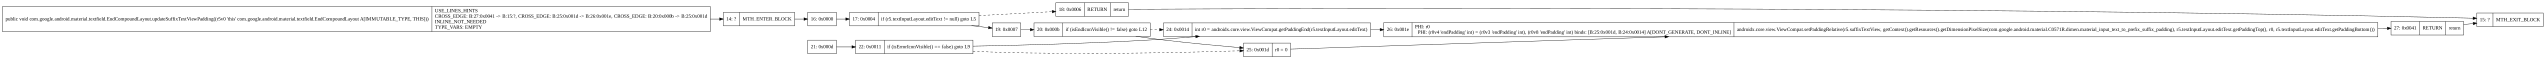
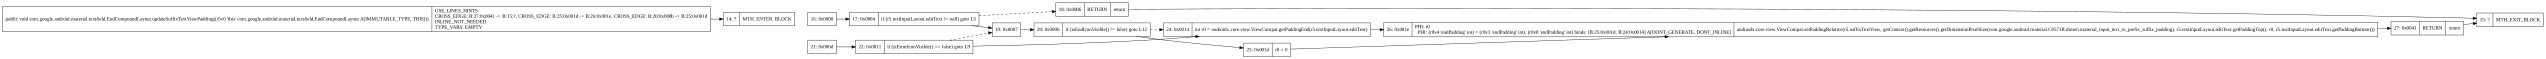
edge "14: ?" -> "16: 0x0000": removed
edge "22: 0x0011" -> "25: 0x001d": now "22: 0x0011" -> "19: 0x0007"
